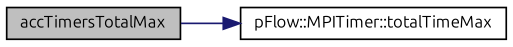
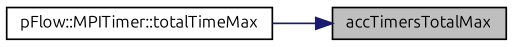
edge "accTimersTotalMax" -> "pFlow::MPITimer::totalTimeMax": reversed
